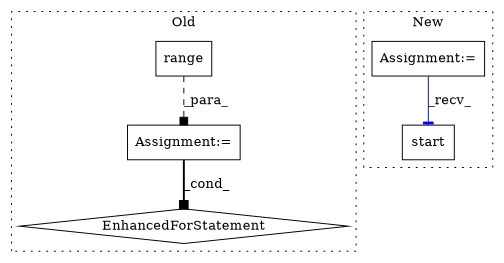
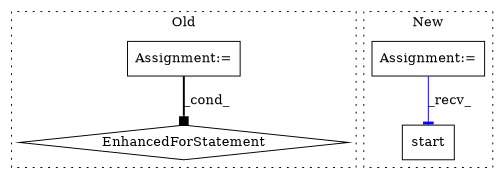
node "range": removed
